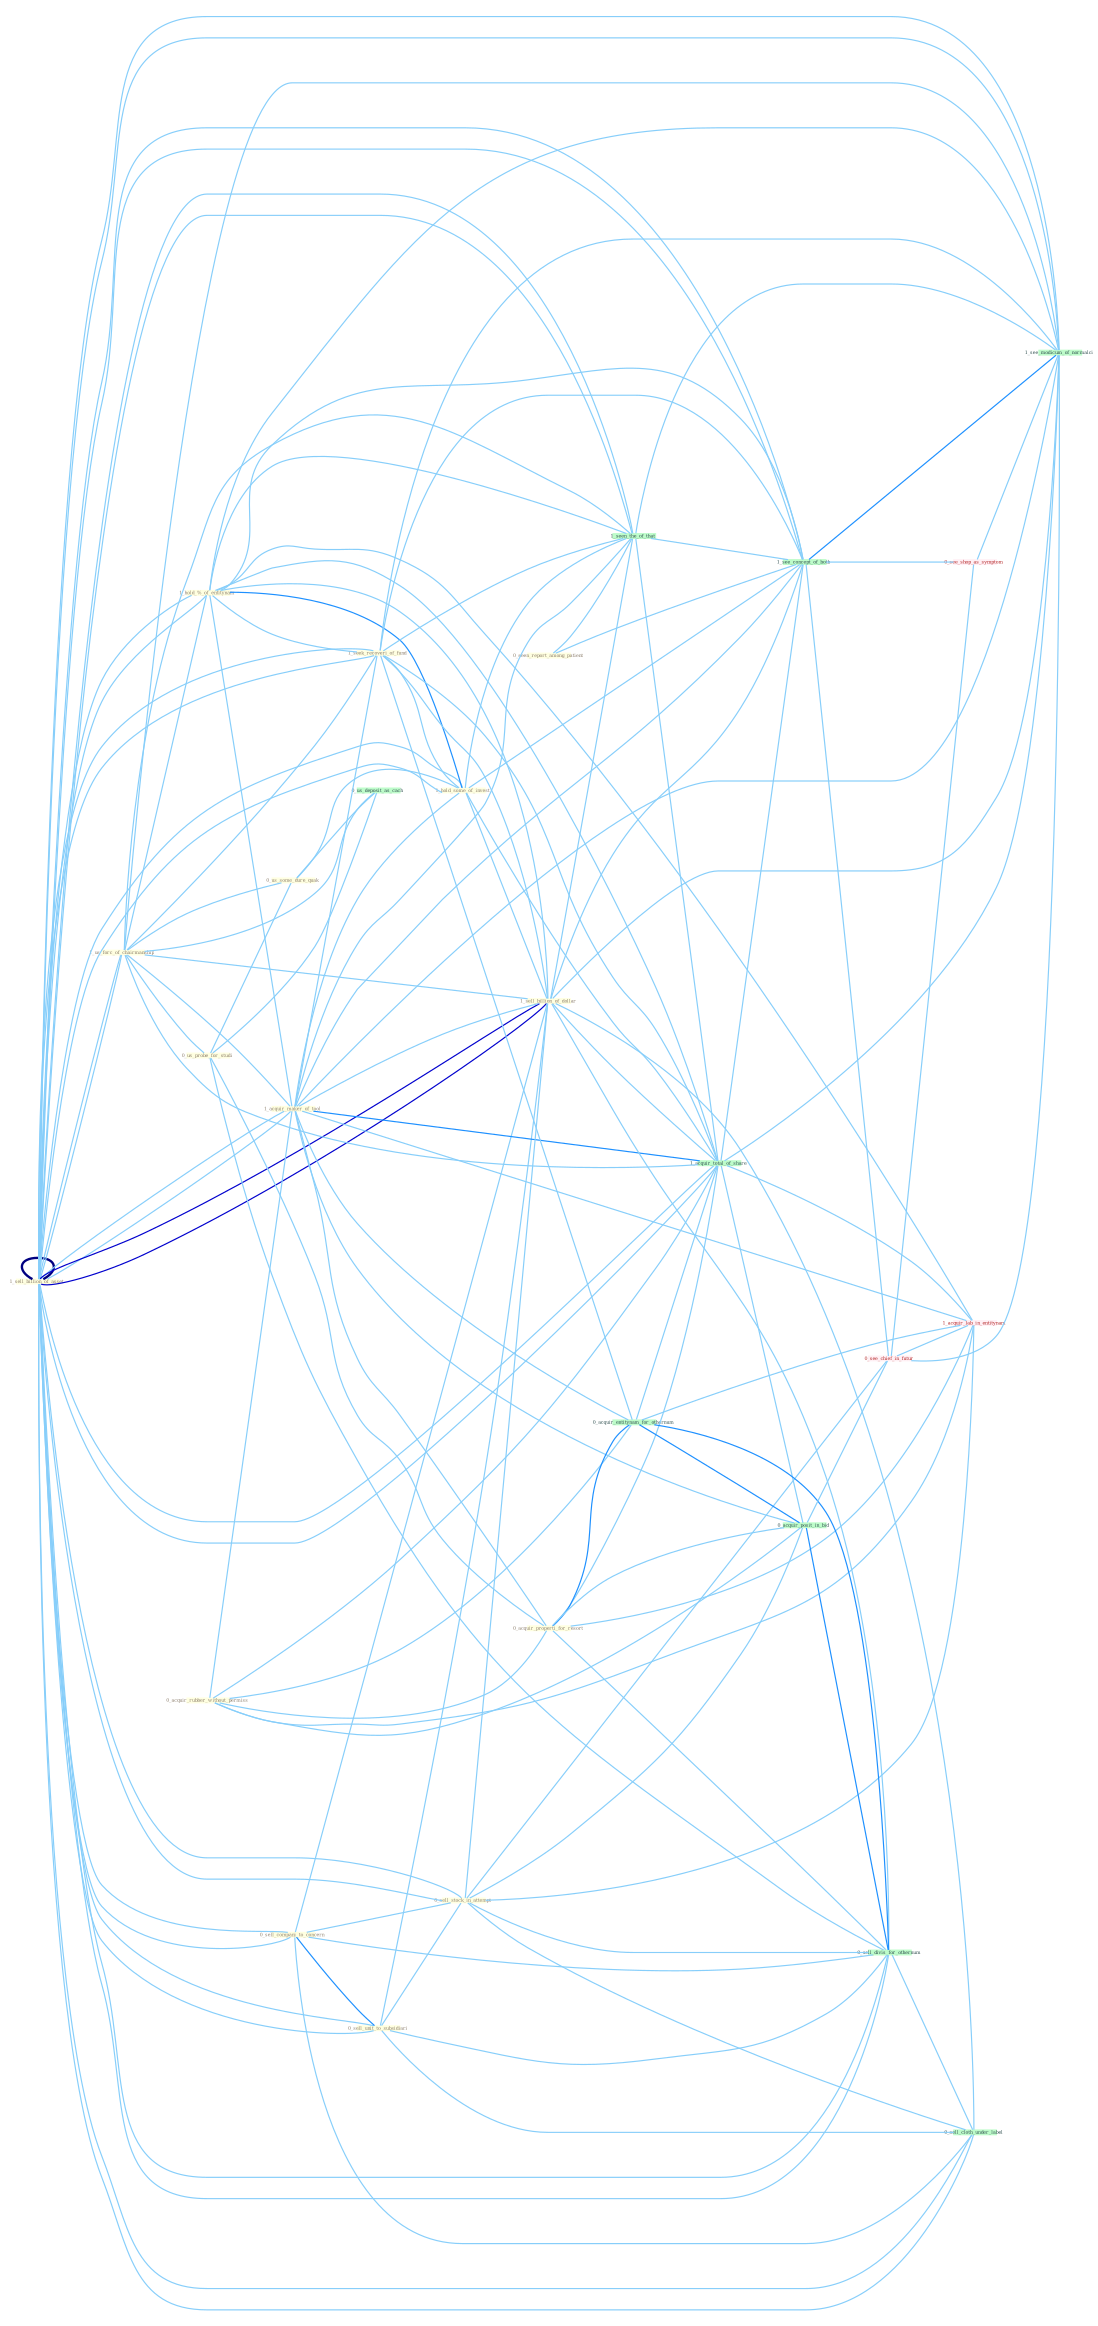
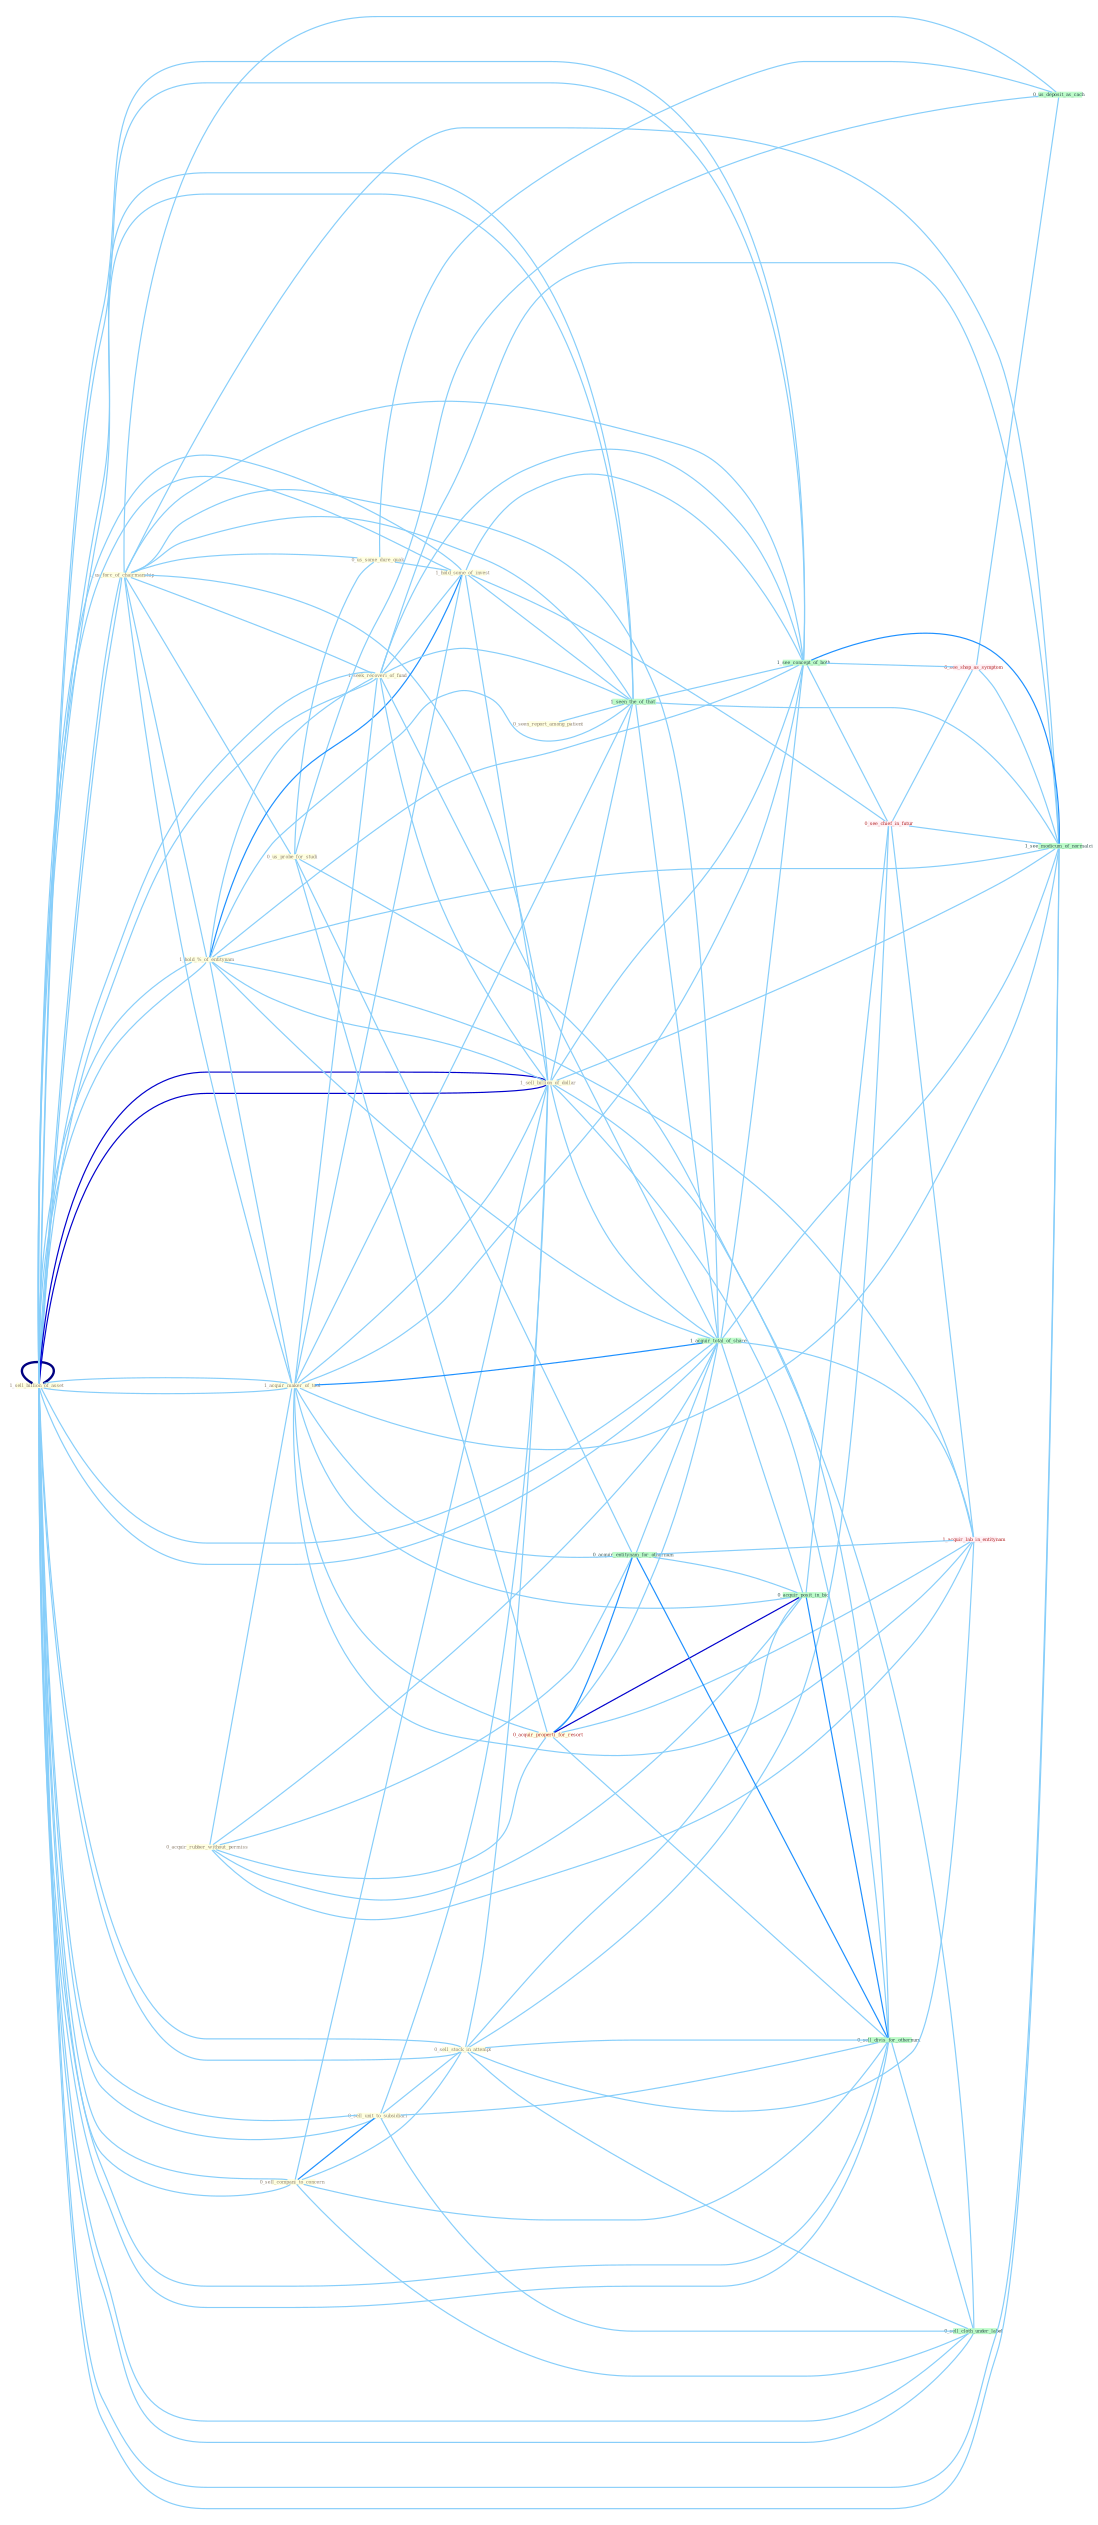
edge "0_us_deposit_as_cach" -- "0_see_shop_as_symptom": added
edge "1_see_concept_of_both" -- "0_seen_report_among_patient": now "1_see_concept_of_both" -- "1_us_forc_of_chairmanship"
edge "1_hold_some_of_invest" -- "1_acquir_total_of_share": now "1_hold_some_of_invest" -- "0_see_chief_in_futur"
edge "1_seek_recoveri_of_fund" -- "0_acquir_entitynam_for_othernum": now "0_us_probe_for_studi" -- "0_acquir_entitynam_for_othernum"
edge "0_acquir_entitynam_for_othernum" -- "0_acquir_posit_in_bid": color #1e90ff -> #87cefa
edge "0_acquir_posit_in_bid" -- "0_acquir_properti_for_resort": color #87cefa -> #0000cd
node "0_acquir_properti_for_resort": fontcolor #8b7d6b -> #b22222
